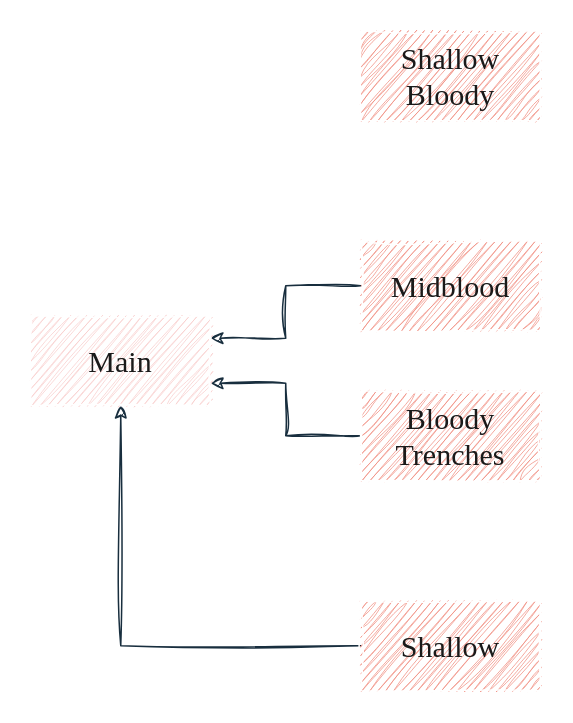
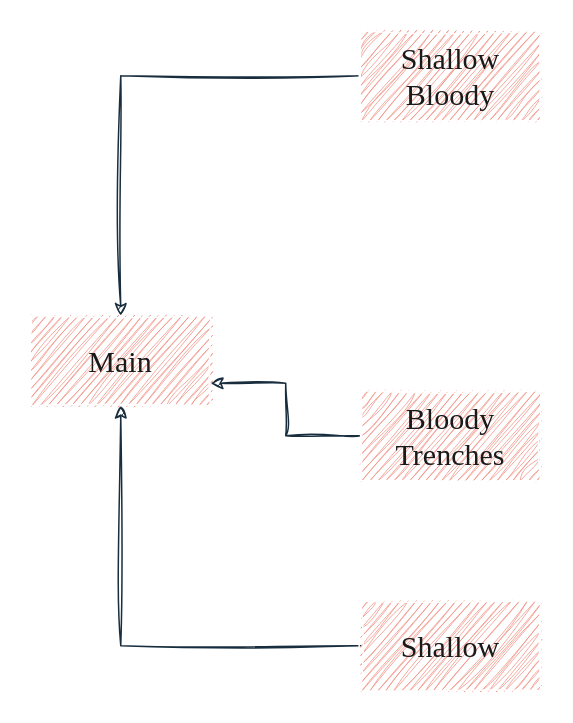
edge "Shallow Bloody" -> "Main": added
node "Midblood": removed
edge "Midblood" -> "Main": removed
node "Main": fillcolor #f8cecc -> #f08e81
